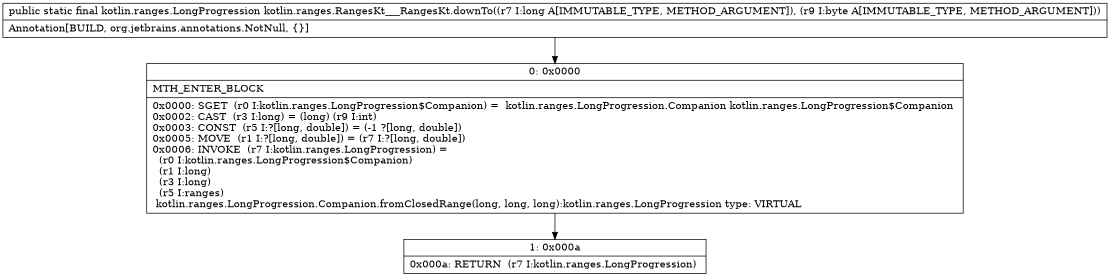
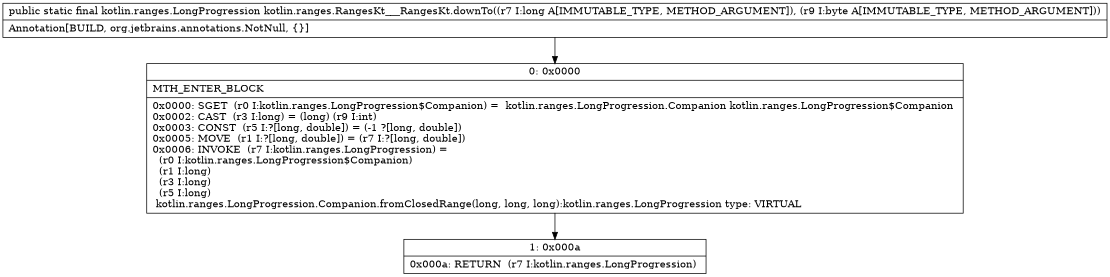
node "0: 0x0000": text "(r5 I:ranges)" -> "(r5 I:long)"
